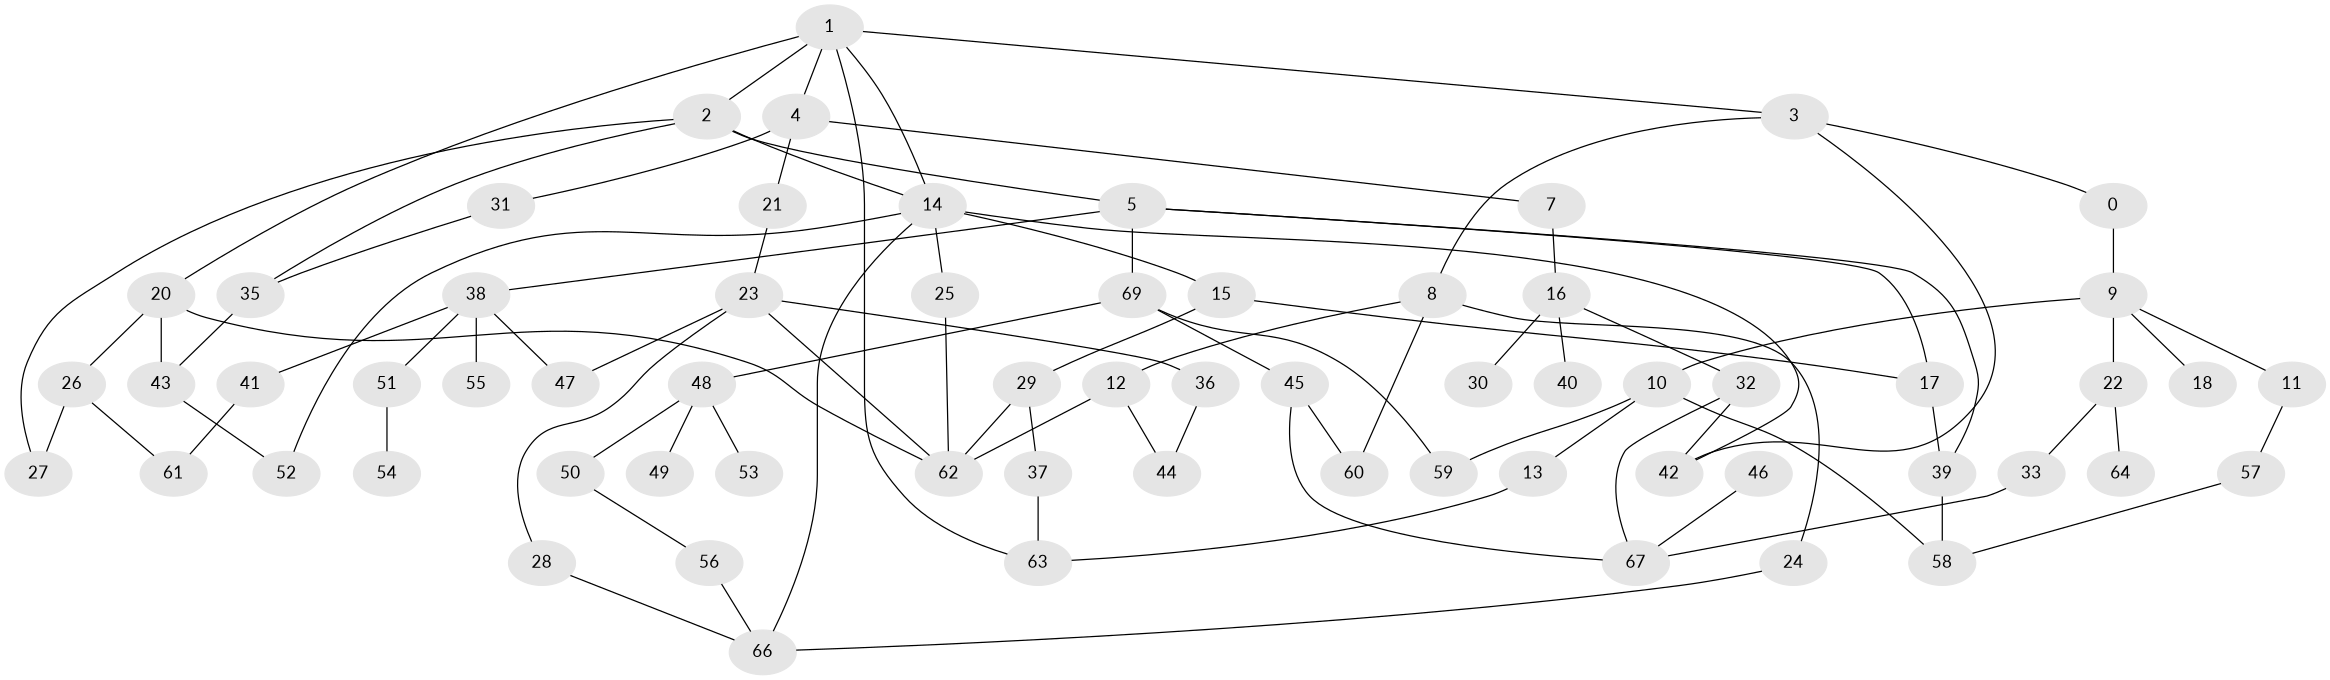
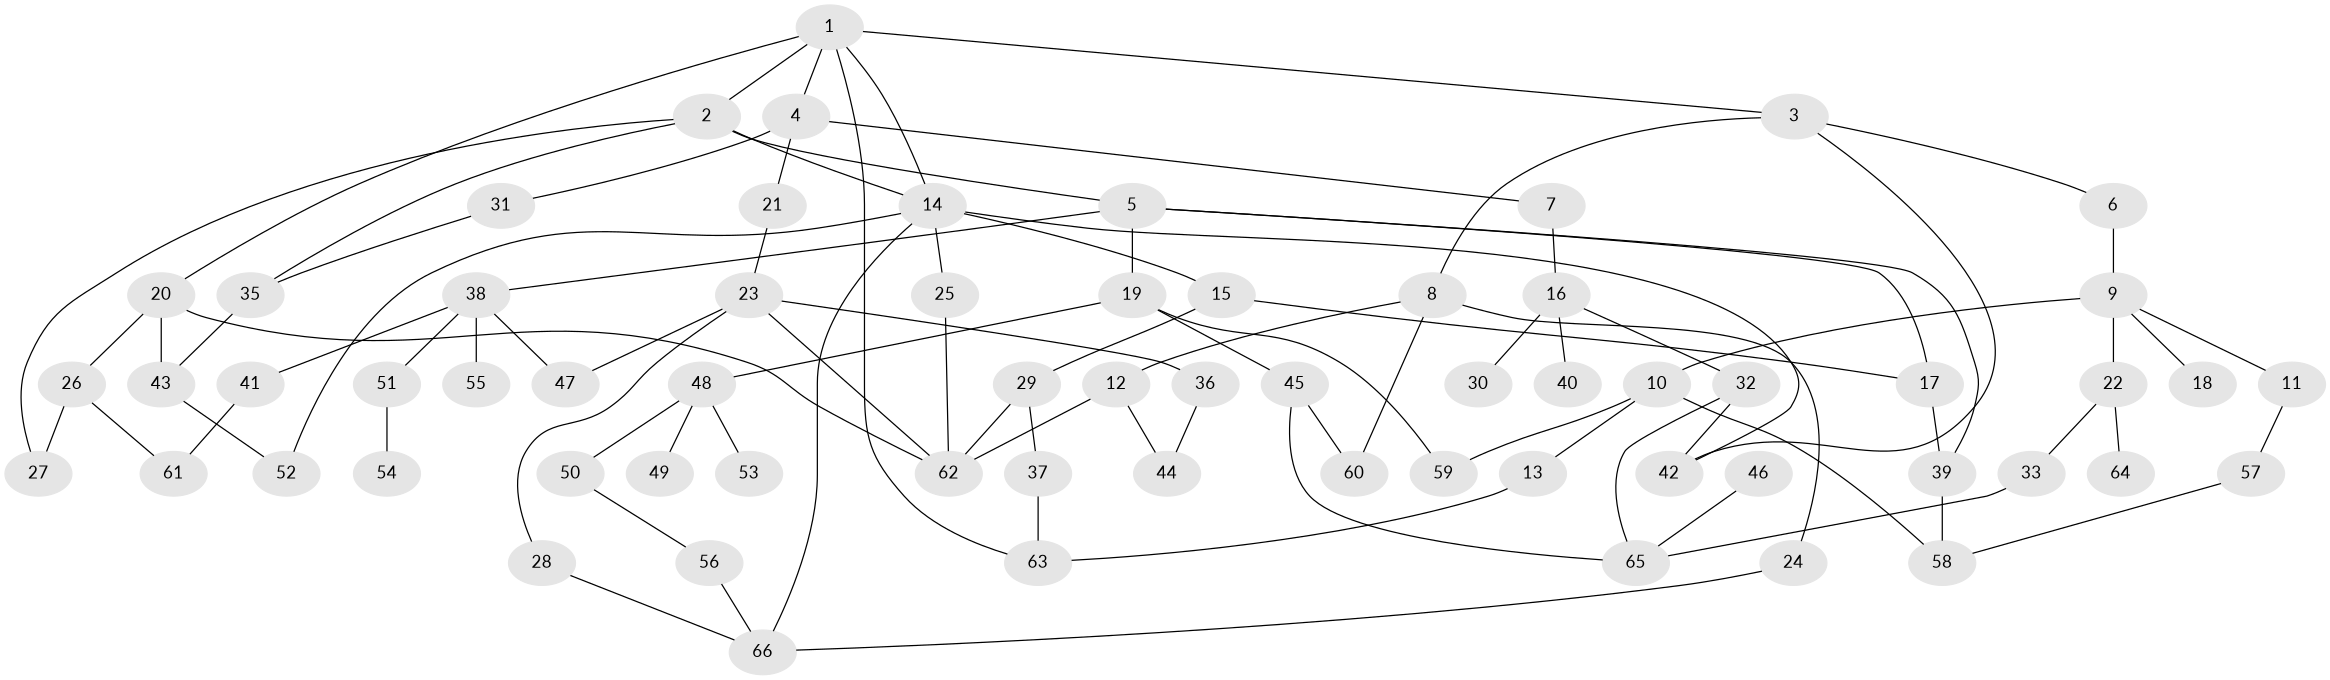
node "0": label "0" -> "6"
node "69": label "69" -> "19"
node "67": label "67" -> "65"
